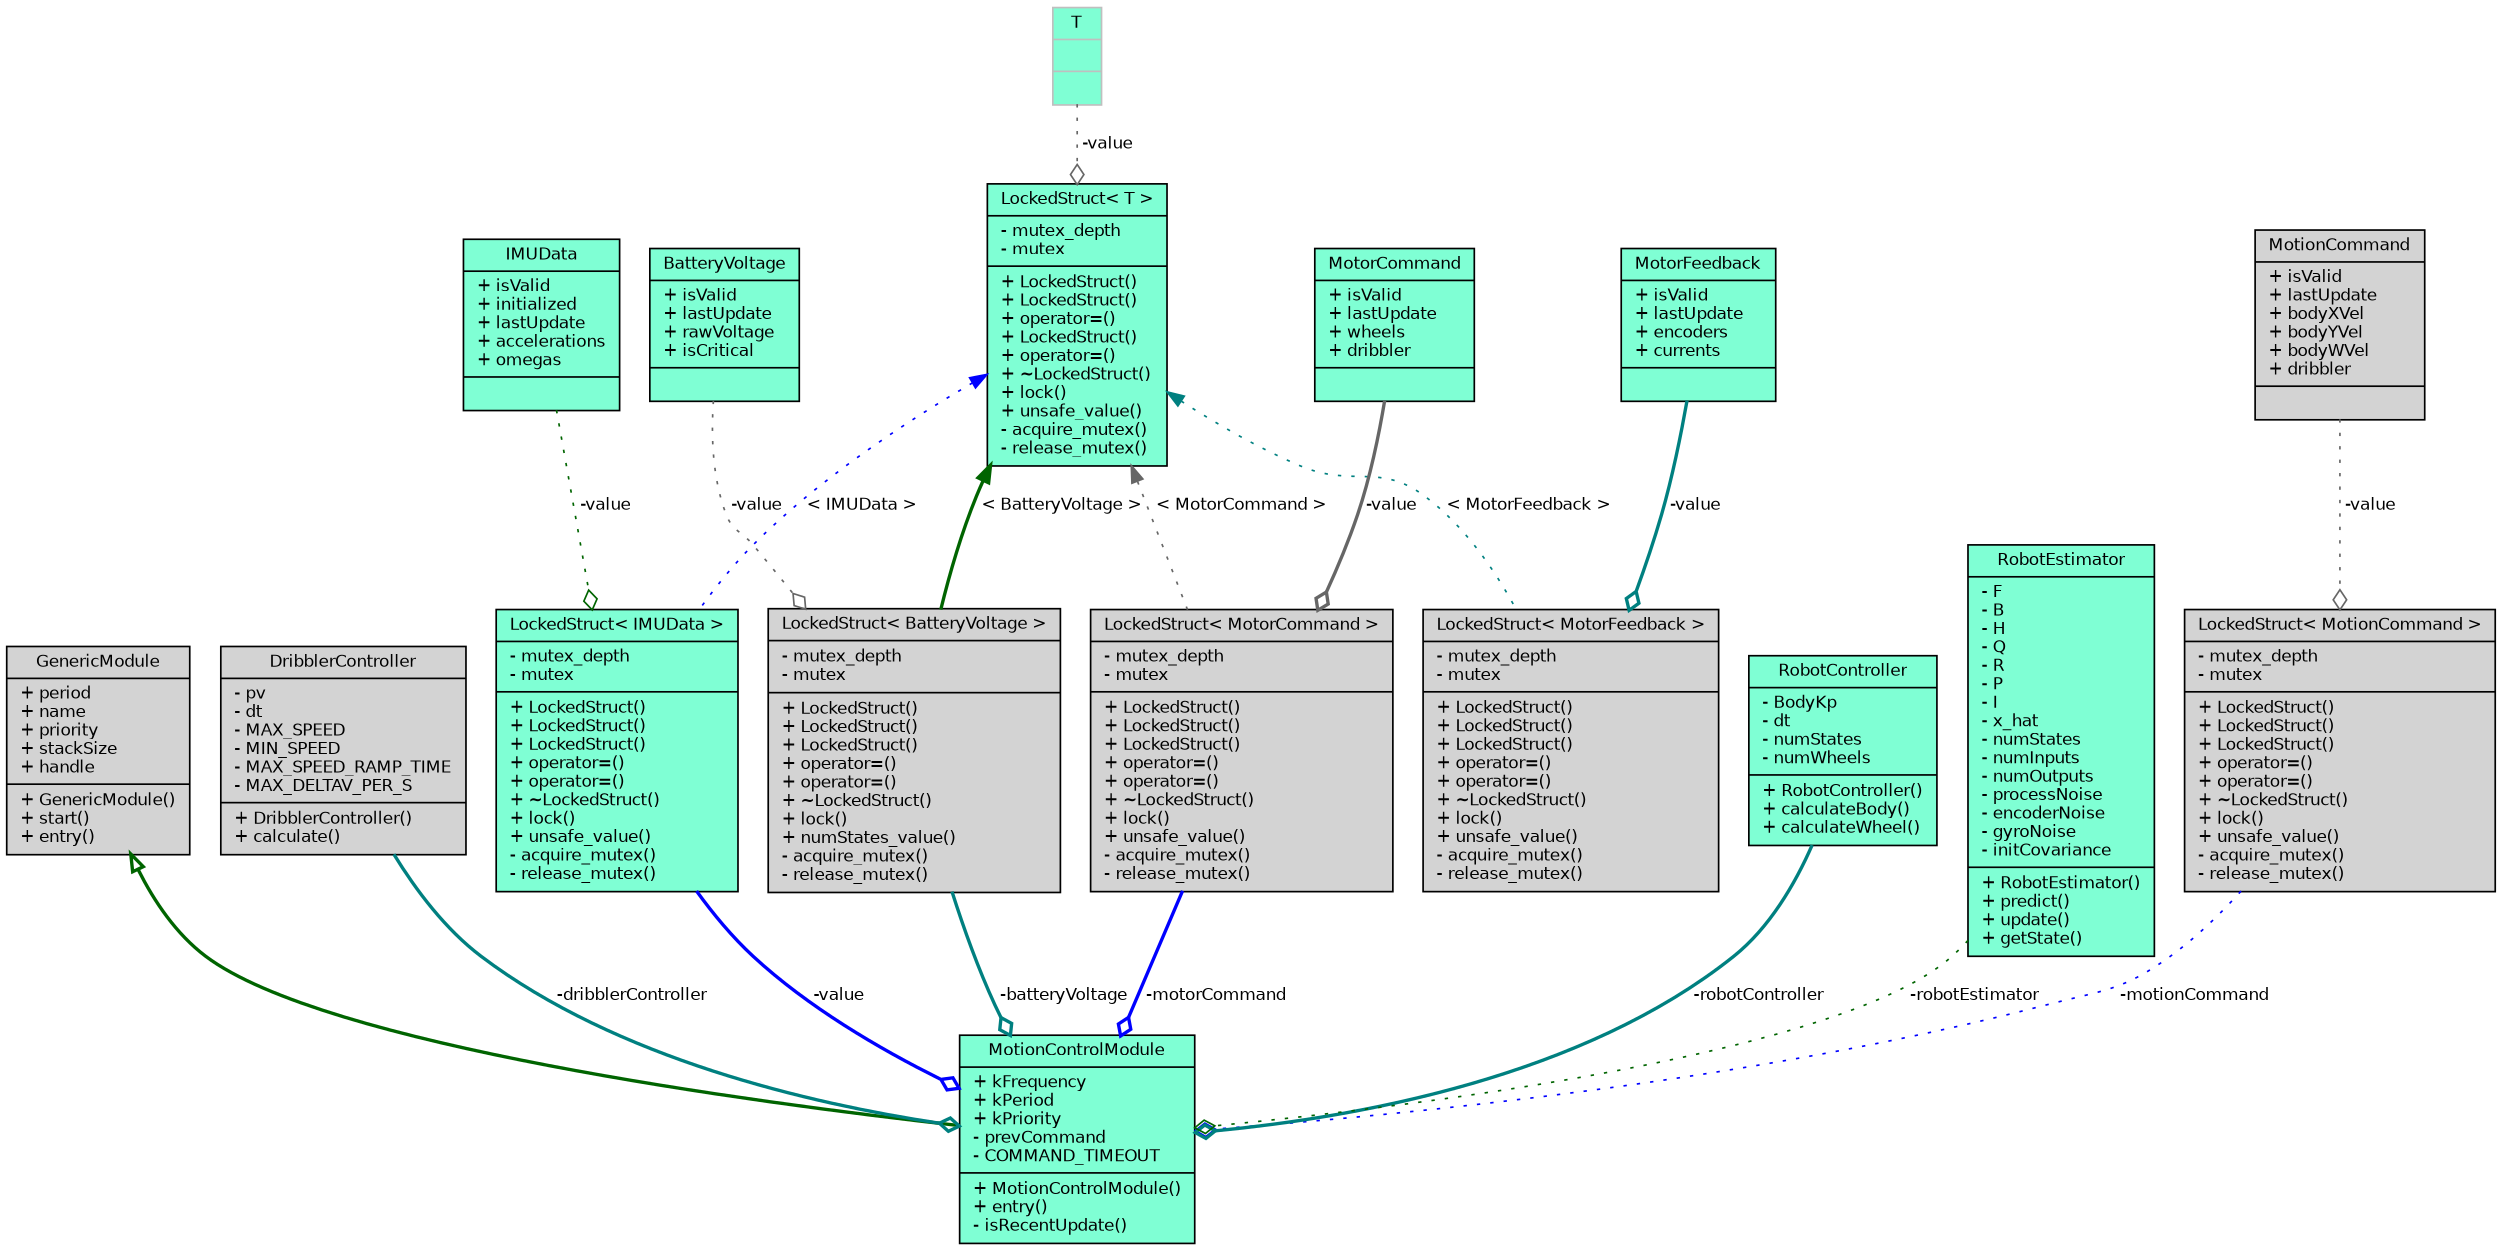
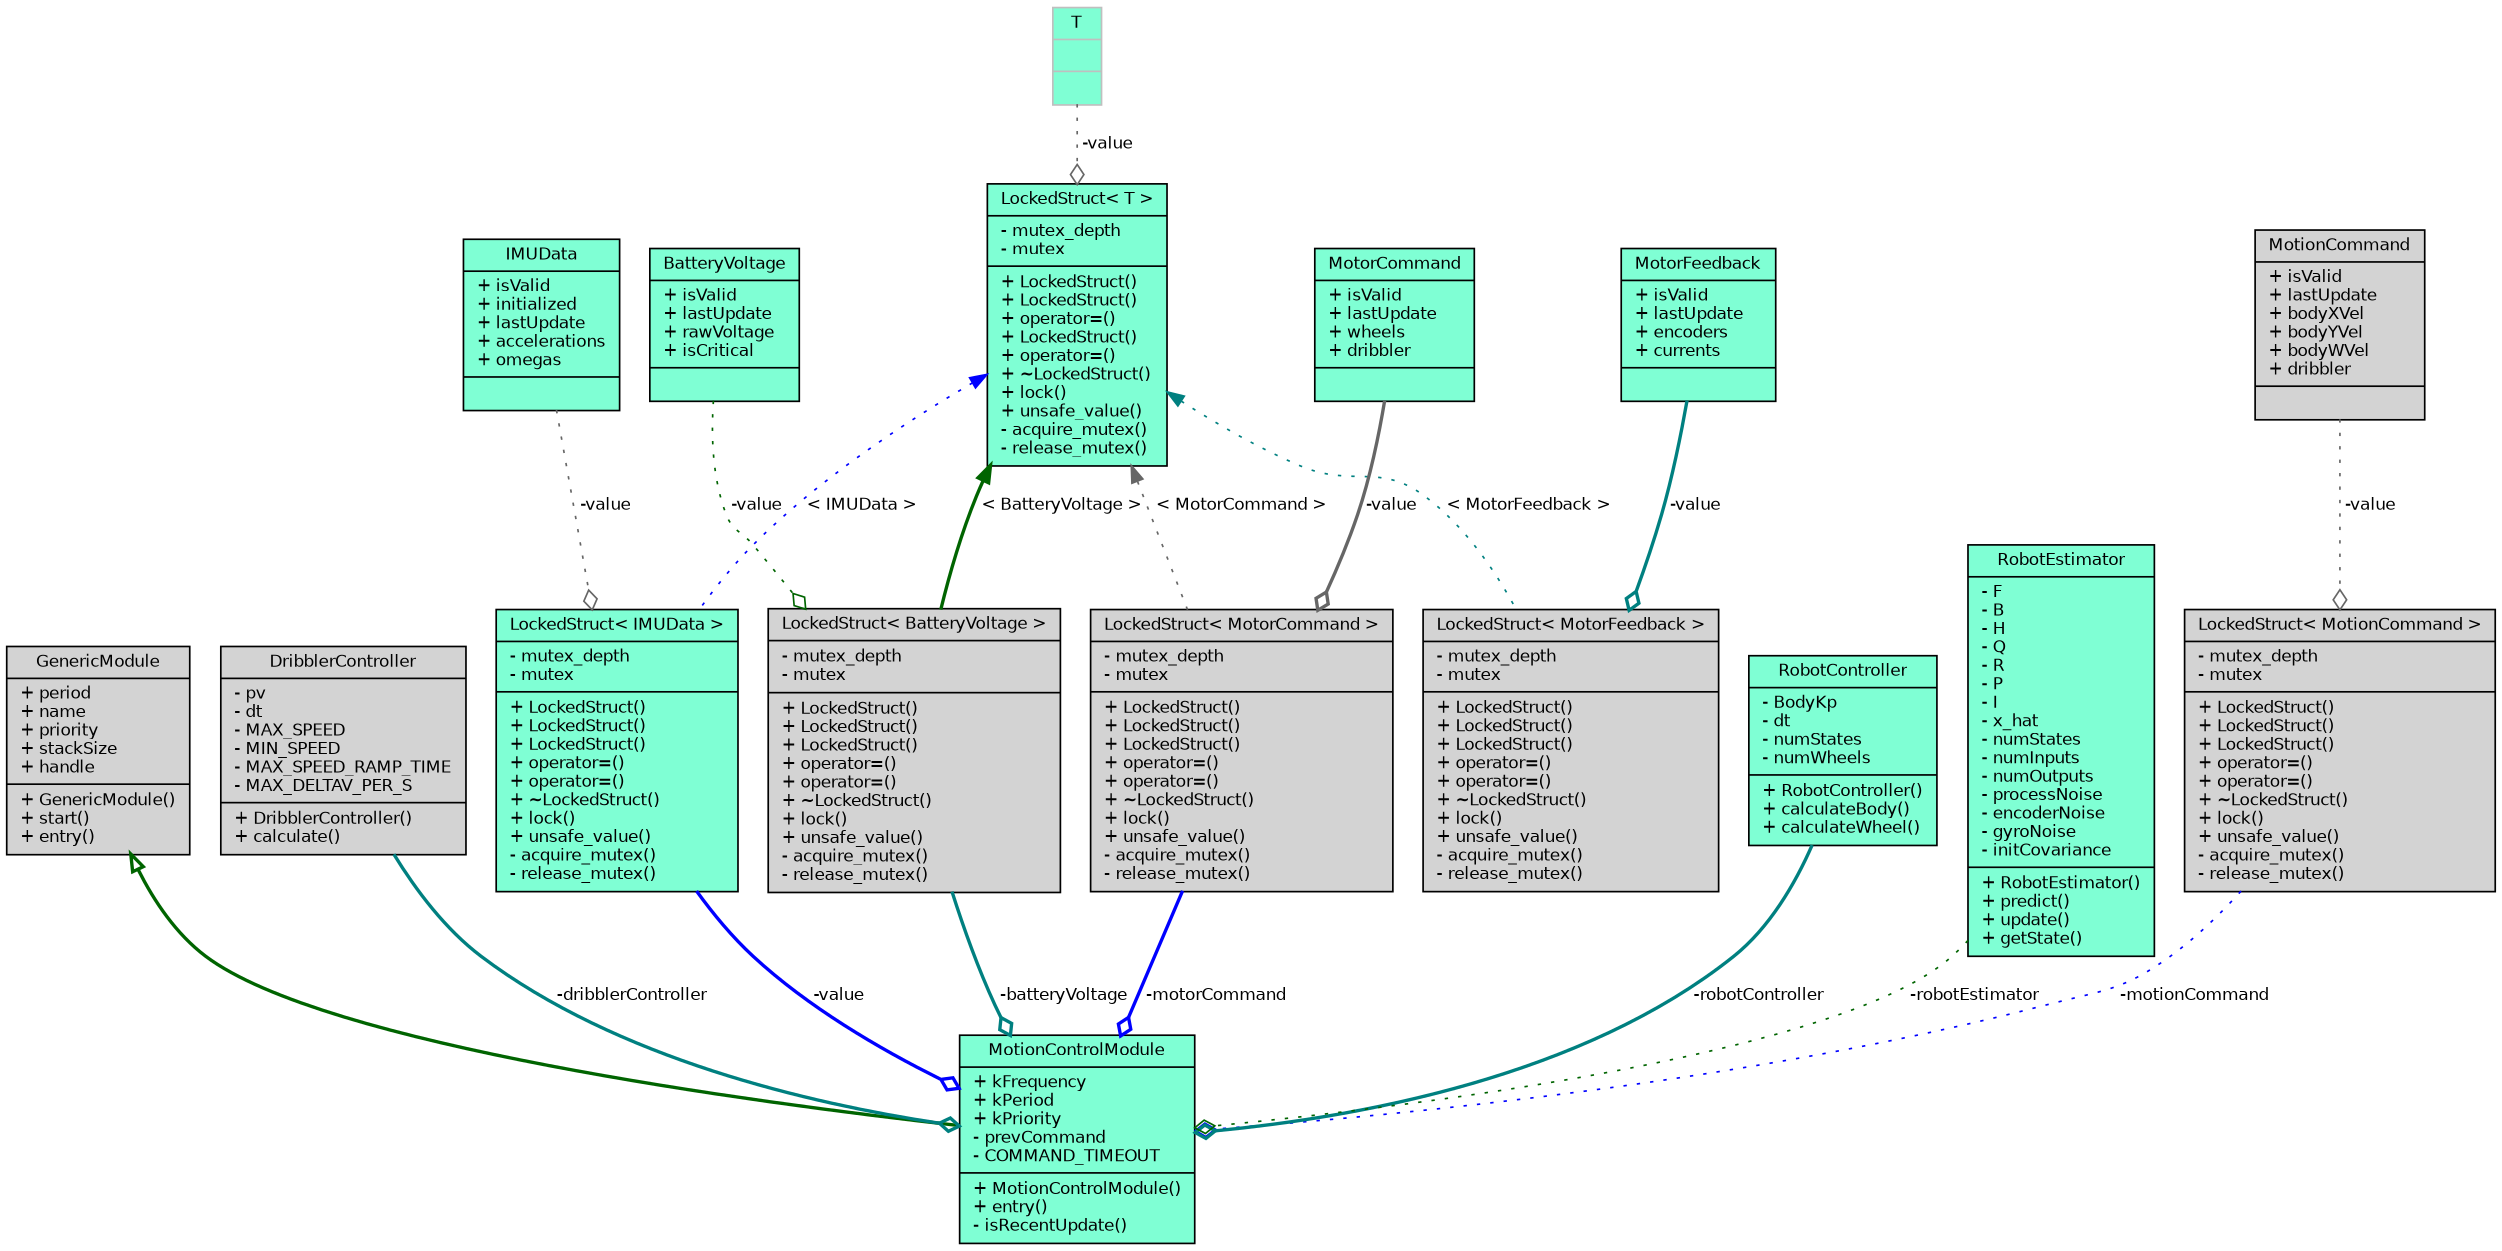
edge "IMUData" -> "LockedStruct< IMUData >": color darkgreen -> gray40
edge "BatteryVoltage" -> "LockedStruct< BatteryVoltage >": color gray40 -> darkgreen
node "LockedStruct< BatteryVoltage >": text "+ numStates_value()" -> "+ unsafe_value()"
